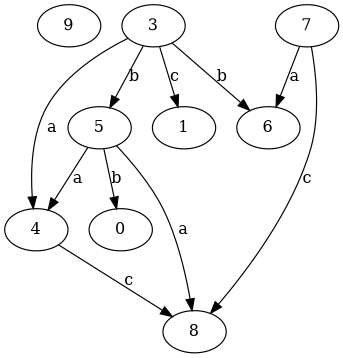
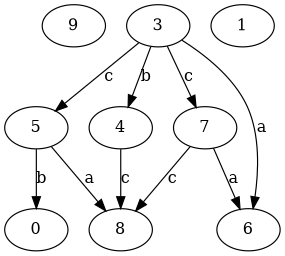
edge "3" -> "1": now "3" -> "7"
edge "3" -> "5": label "b" -> "c"
edge "3" -> "6": label "b" -> "a"
edge "3" -> "4": label "a" -> "b"
edge "5" -> "4": removed, label "a"
